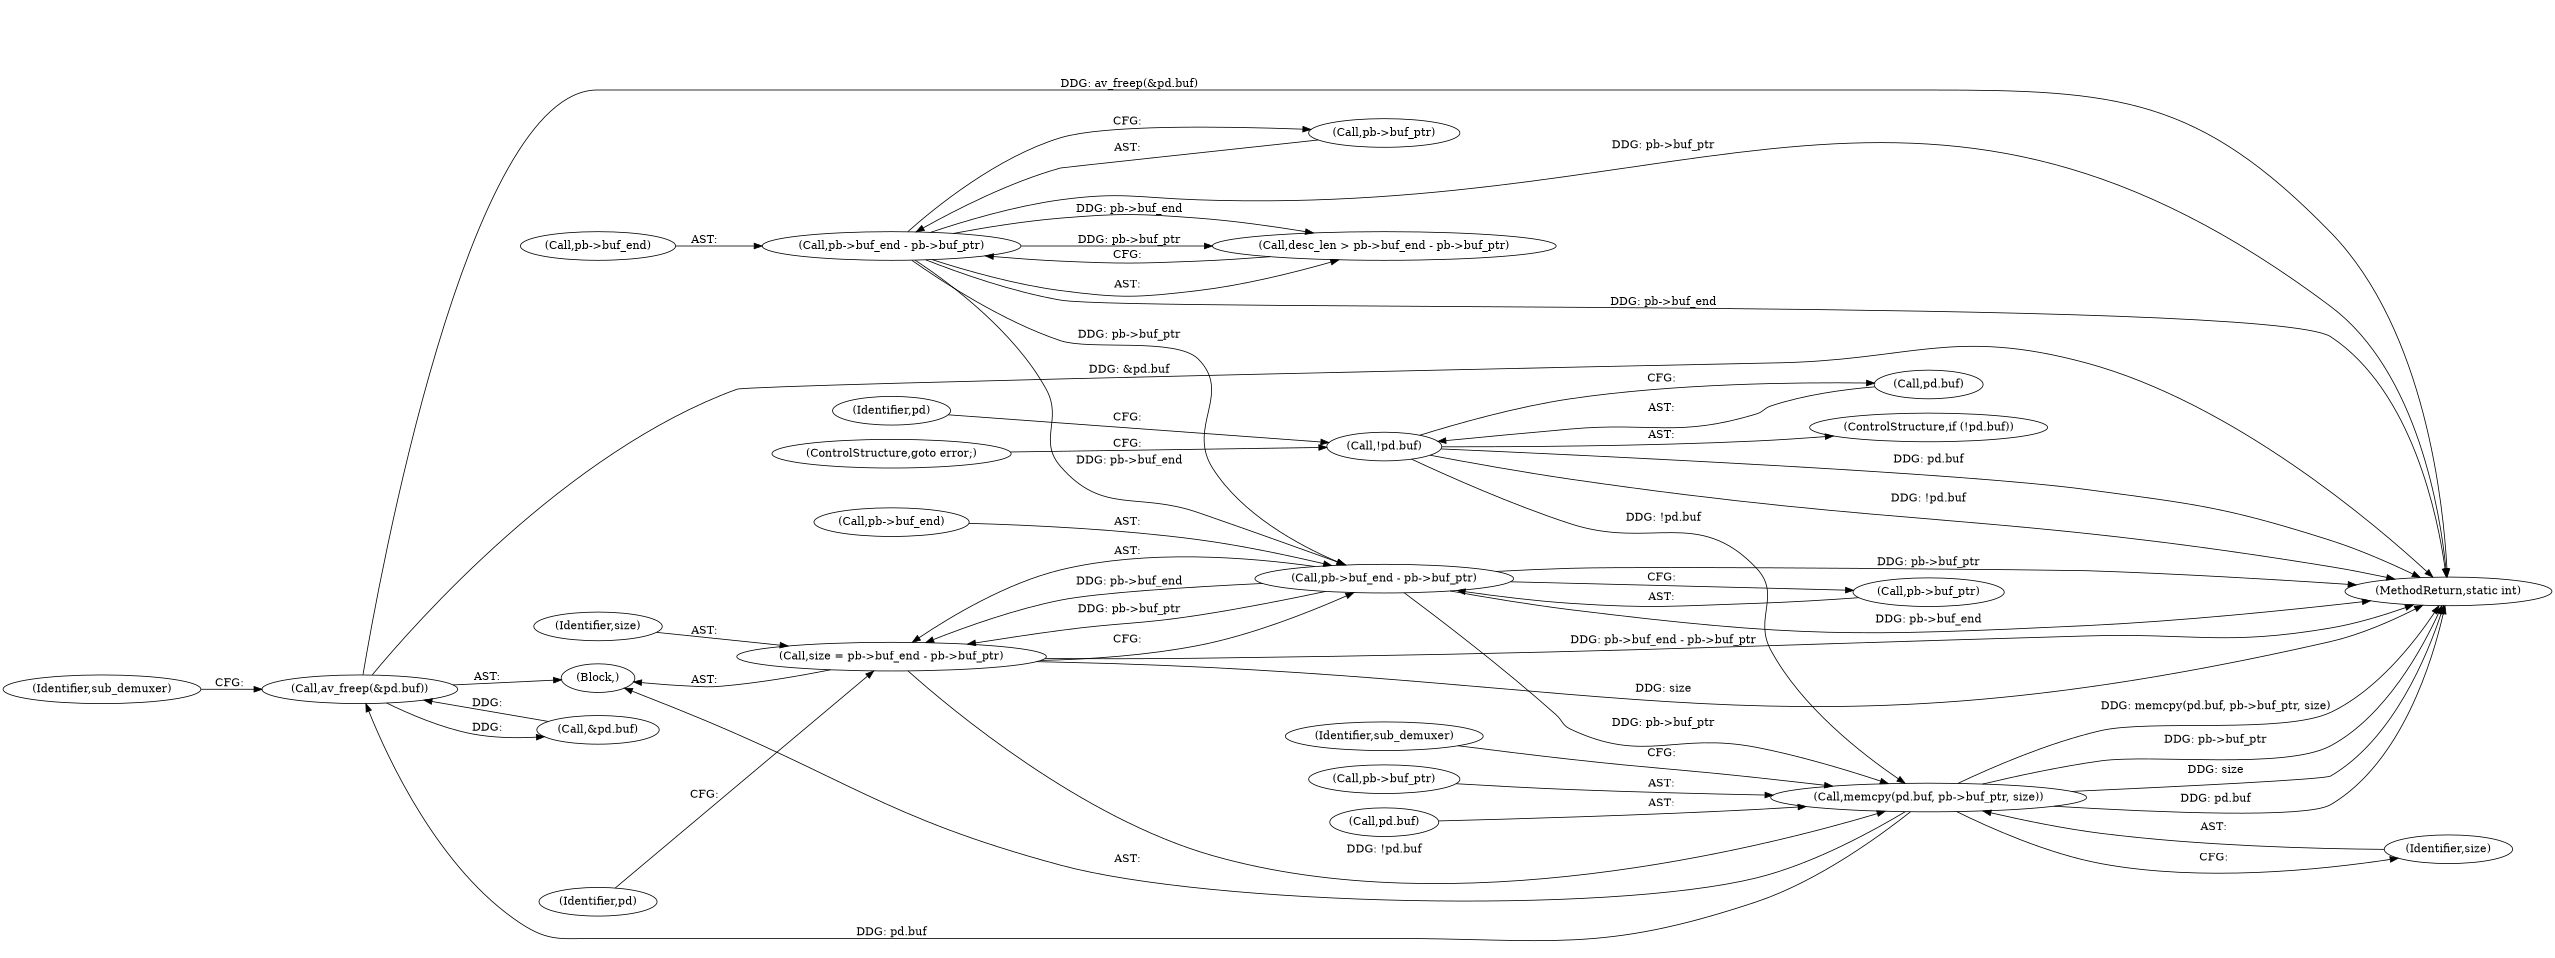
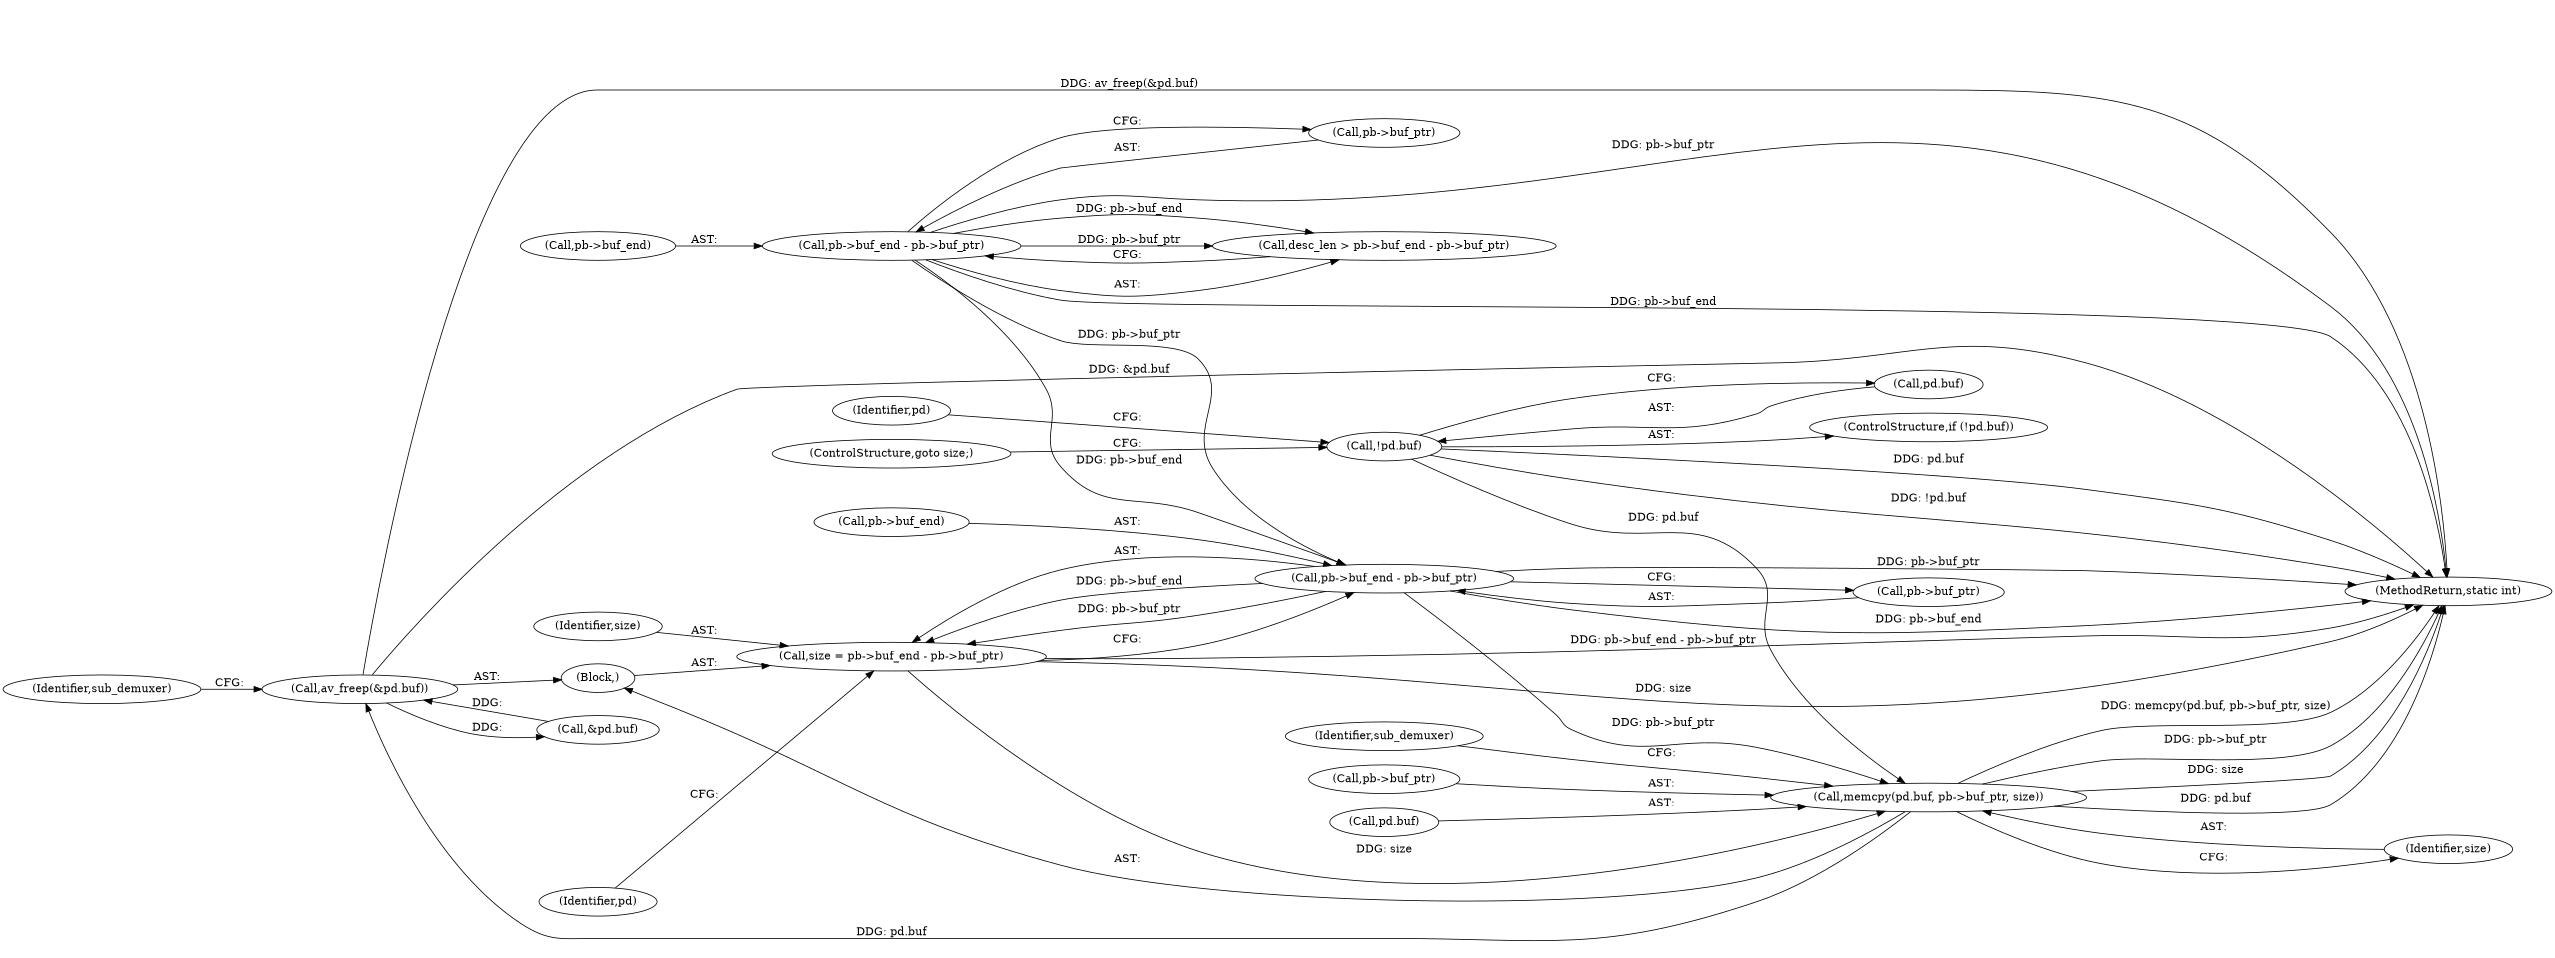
node "(ControlStructure,goto error;)": label "(ControlStructure,goto error;)" -> "(ControlStructure,goto size;)"
edge "(Call,!pd.buf)" -> "(Call,memcpy(pd.buf, pb->buf_ptr, size))": label "DDG: !pd.buf" -> "DDG: pd.buf"
edge "(Call,size = pb->buf_end - pb->buf_ptr)" -> "(Block,)": reversed
edge "(Call,size = pb->buf_end - pb->buf_ptr)" -> "(Call,memcpy(pd.buf, pb->buf_ptr, size))": label "DDG: !pd.buf" -> "DDG: size"
